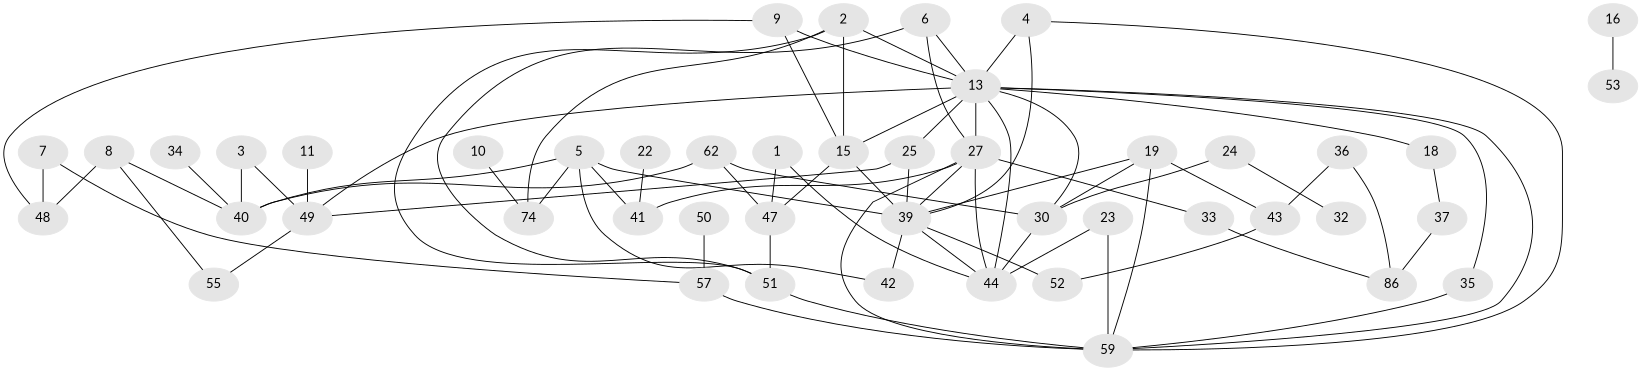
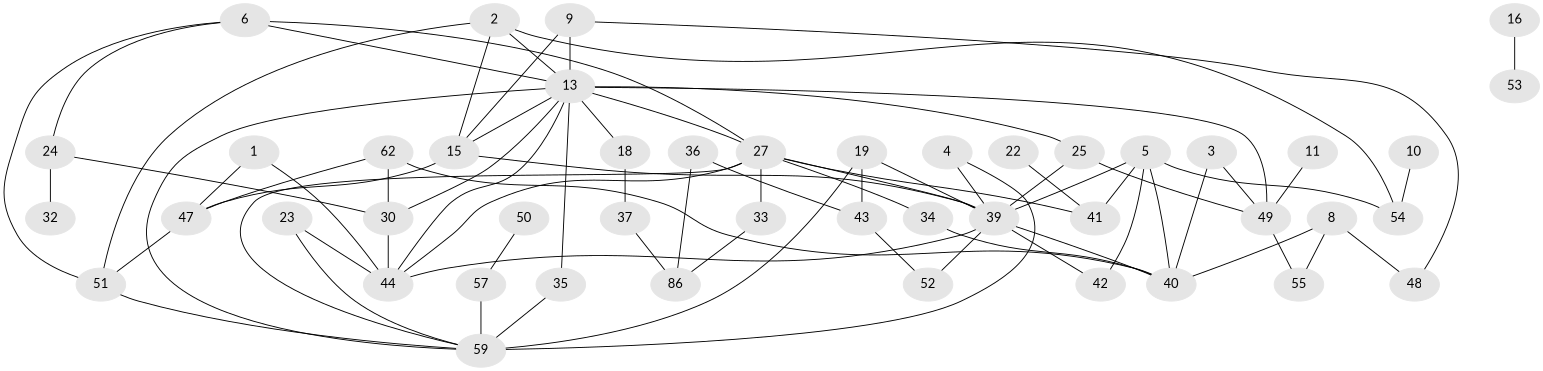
edge "6" -- "24": added
edge "4" -- "13": removed
node "7": removed
edge "19" -- "30": removed
edge "27" -- "34": added
node "74": label "74" -> "54"
edge "39" -- "40": added
